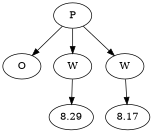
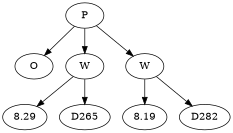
node "D265": added
node "8.17": label "8.17" -> "8.19"
node "D282": added
